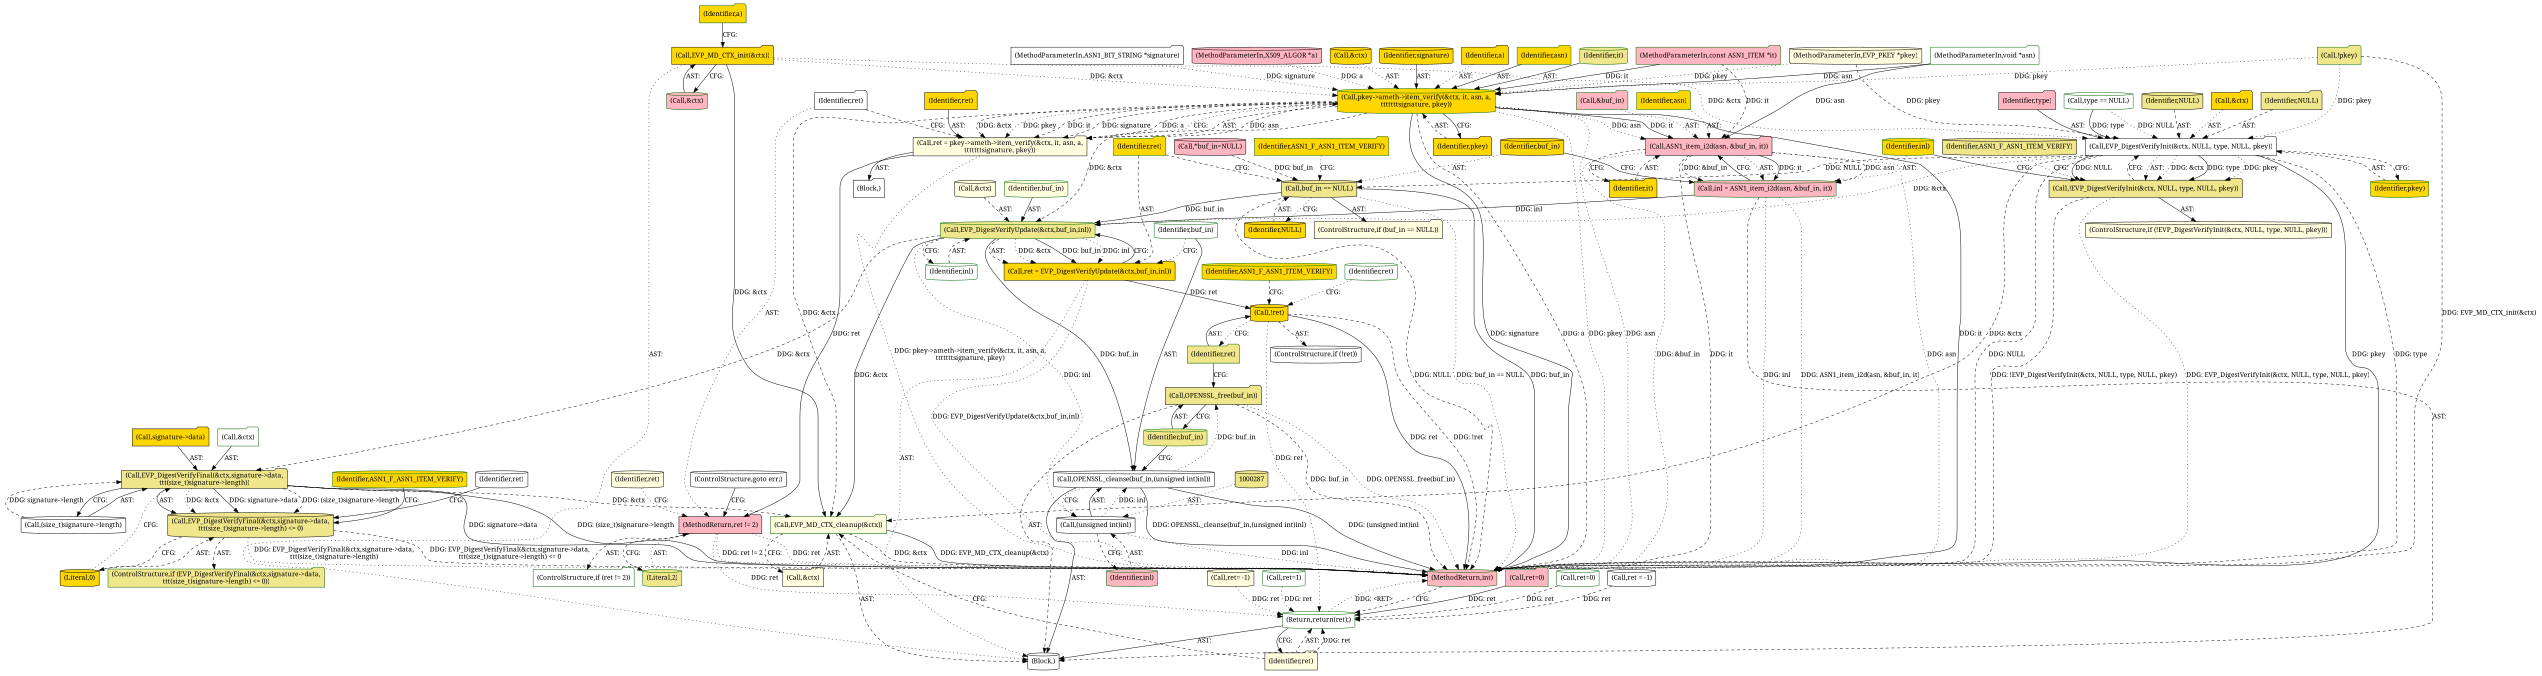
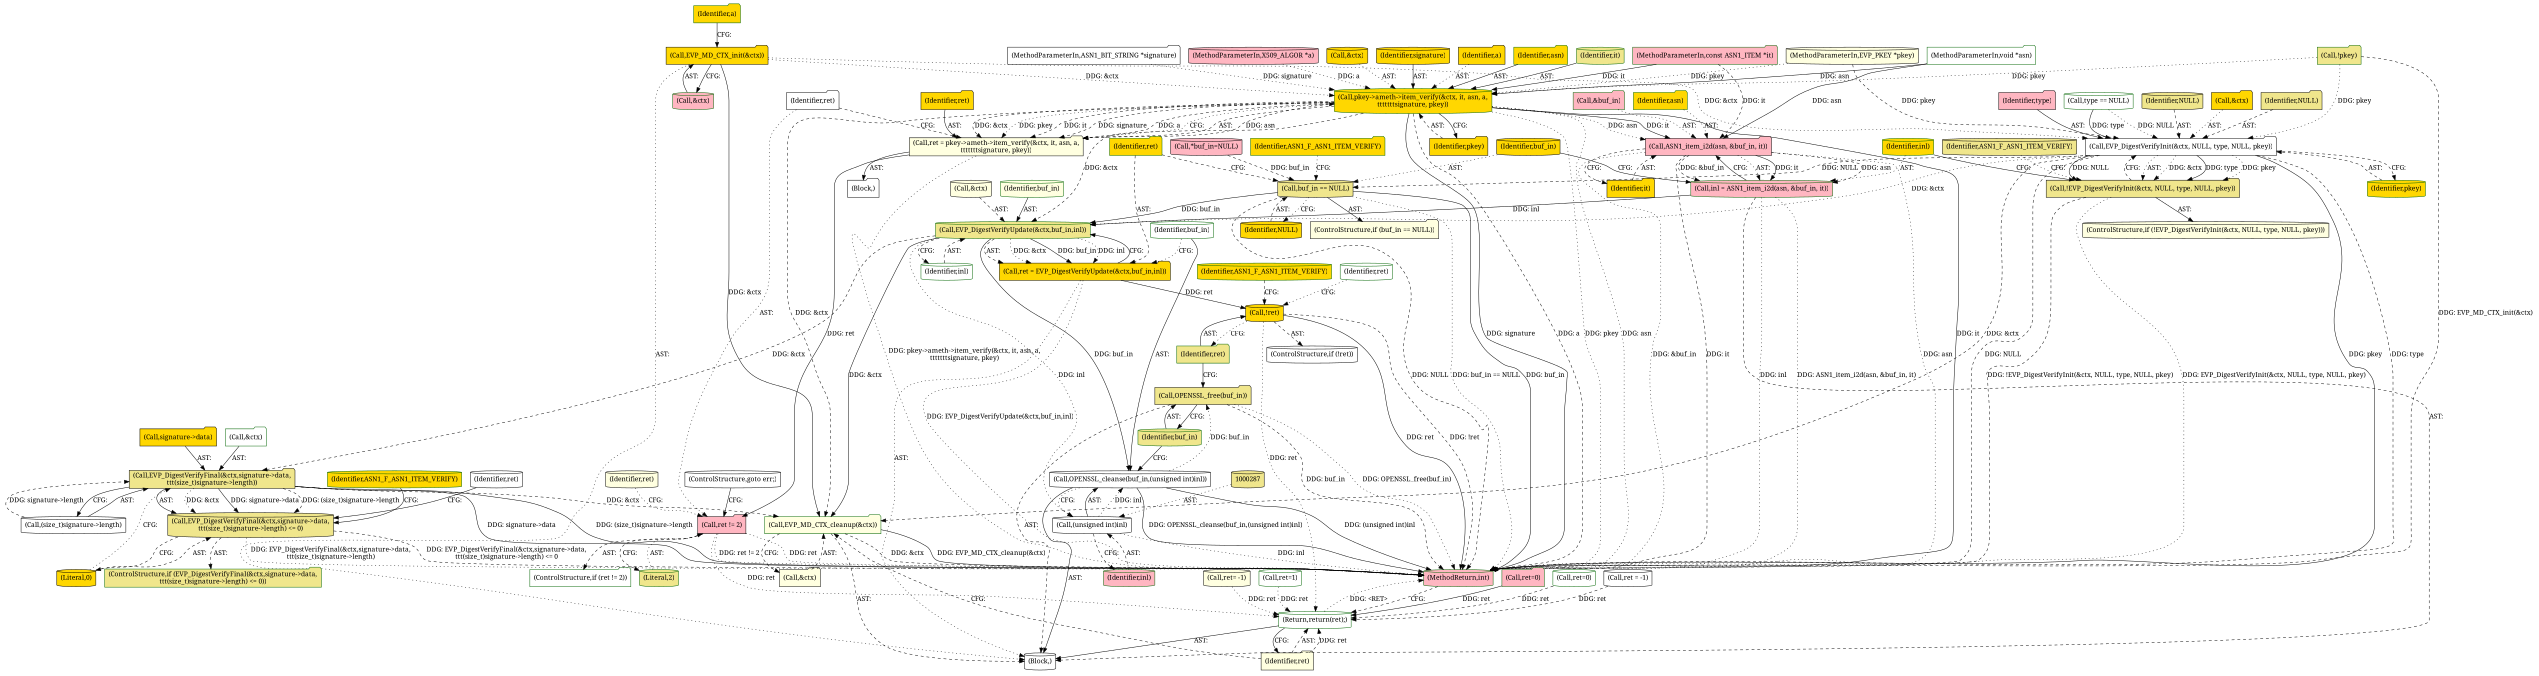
node "(MethodReturn,ret != 2)": label "(MethodReturn,ret != 2)" -> "(Call,ret != 2)"
